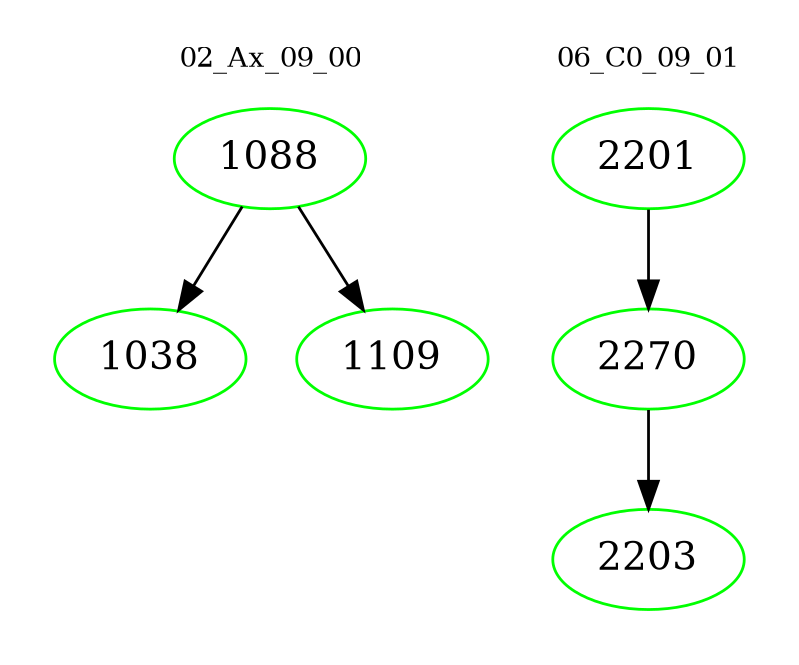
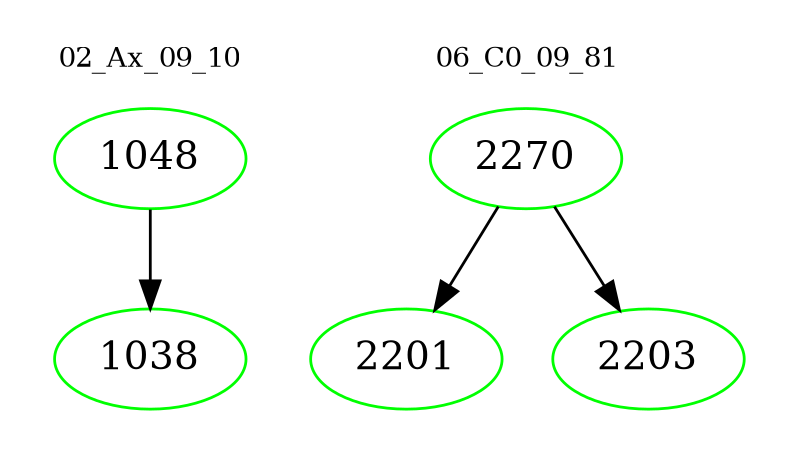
cluster "02_Ax_09_00": label "02_Ax_09_00" -> "02_Ax_09_10"
cluster "06_C0_09_01": label "06_C0_09_01" -> "06_C0_09_81"
node "1088": label "1088" -> "1048"
edge "2201" -> "2270": reversed
node "1109": removed
